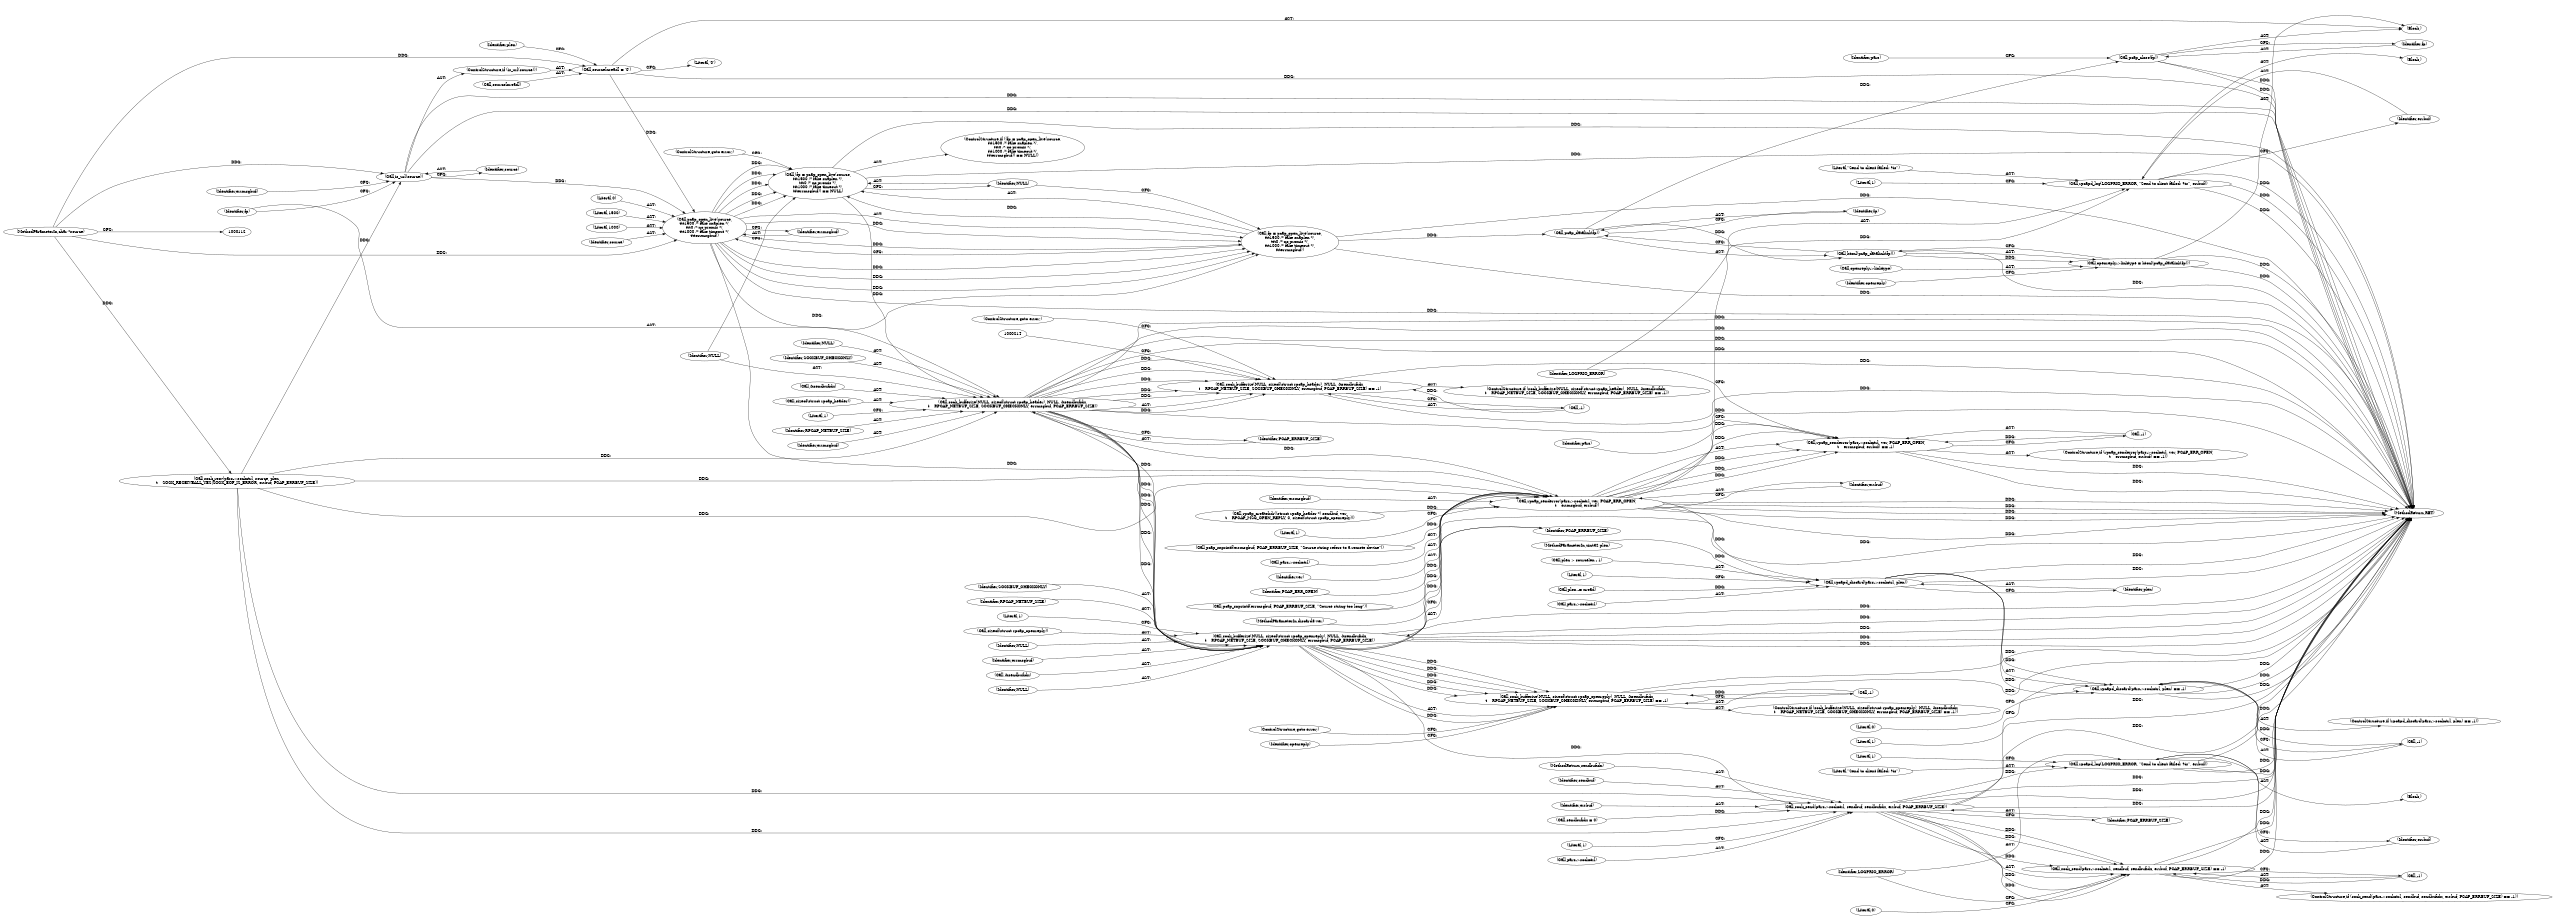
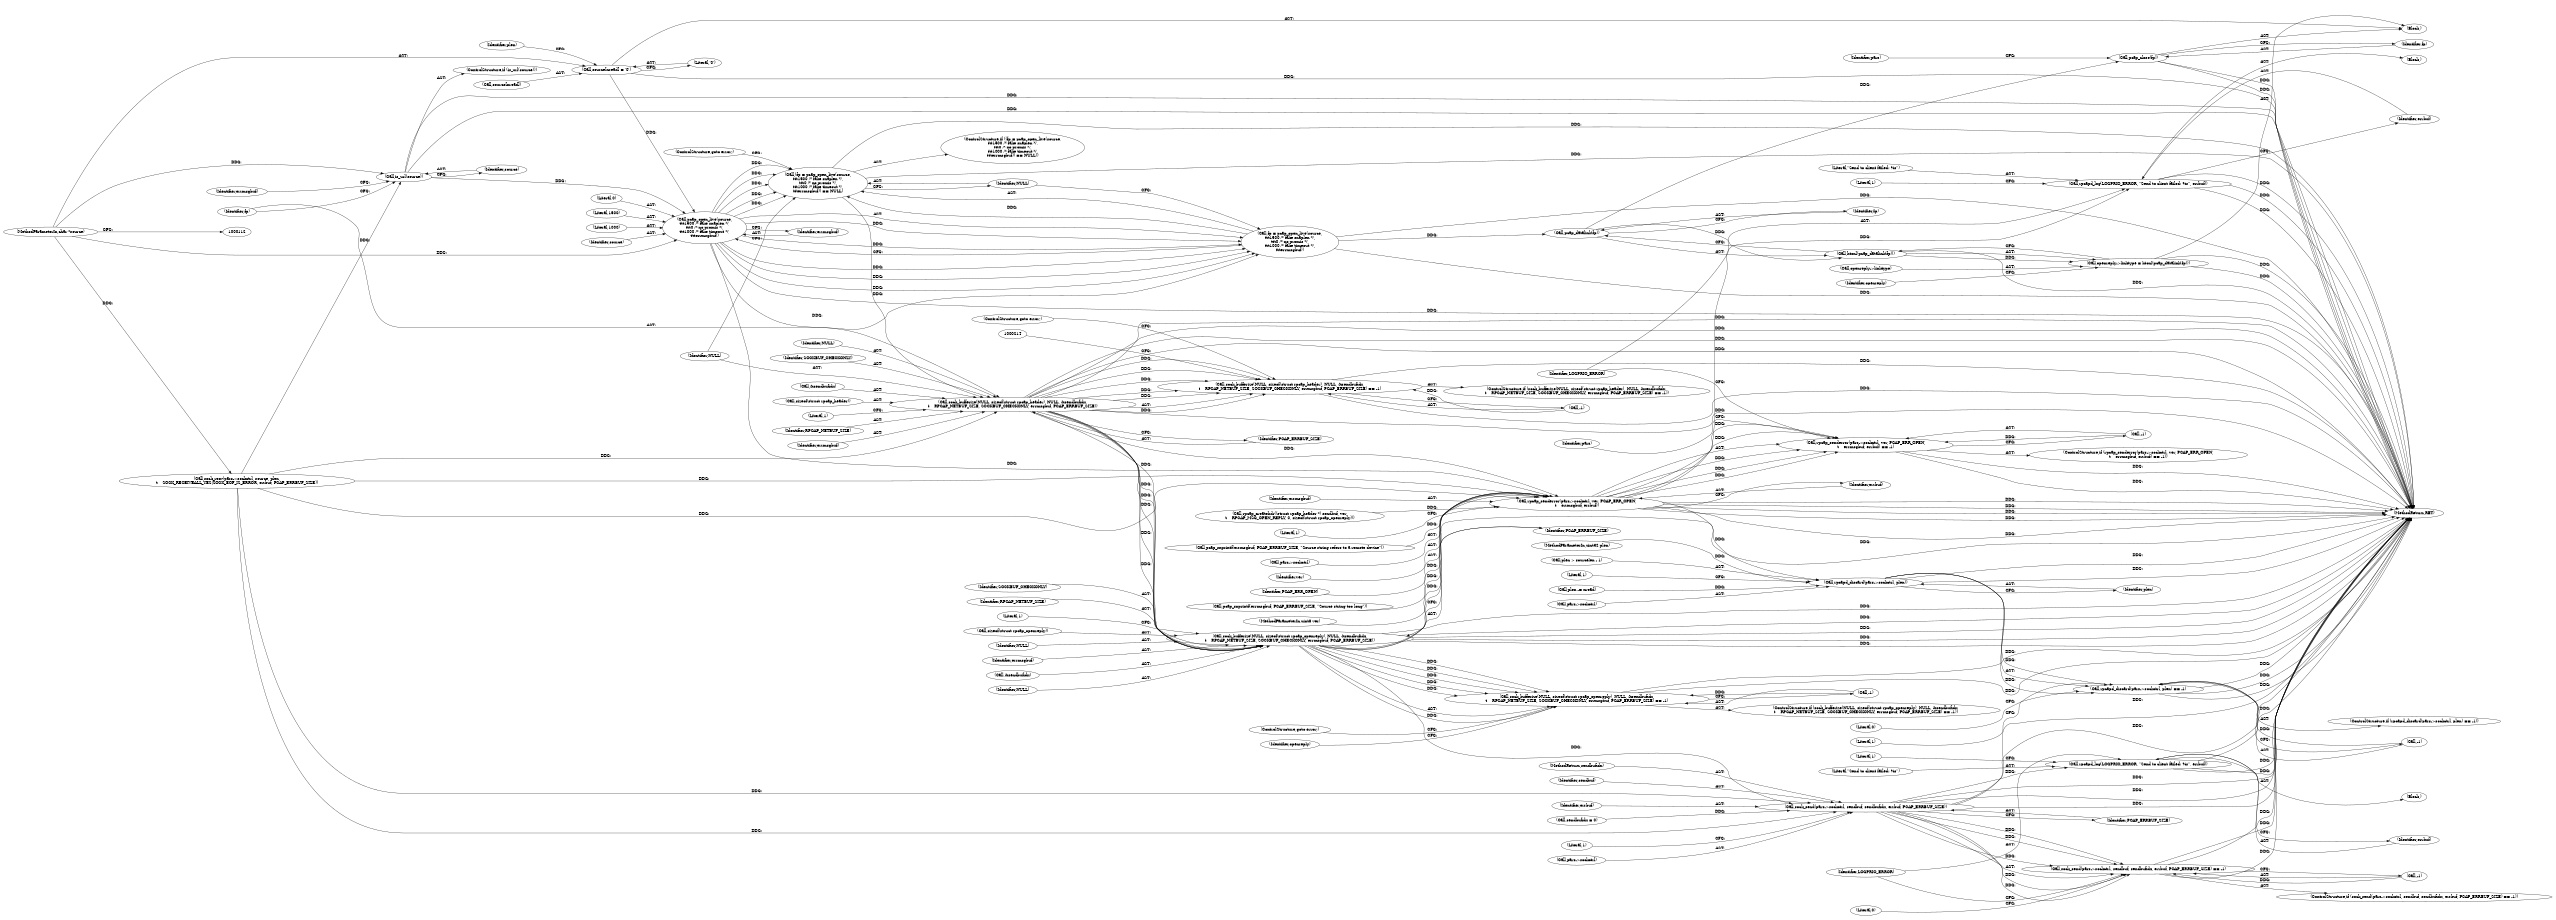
edge "(MethodParameterIn,char *source)" -> "(Call,source[nread] = '0')": label "DDG: " -> "AST: "
edge "(ControlStructure,if (is_url(source)))" -> "(Call,source[nread] = '0')": now "(Literal,'0')" -> "(Call,source[nread] = '0')"
node "(MethodParameterIn,discard8 ver)": label "(MethodParameterIn,discard8 ver)" -> "(MethodParameterIn,uint8 ver)"
